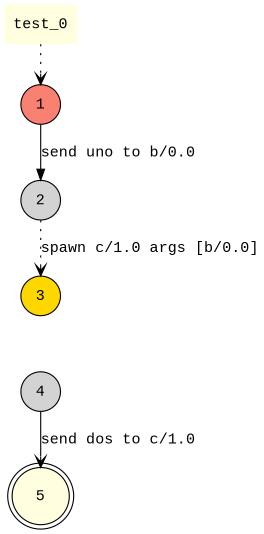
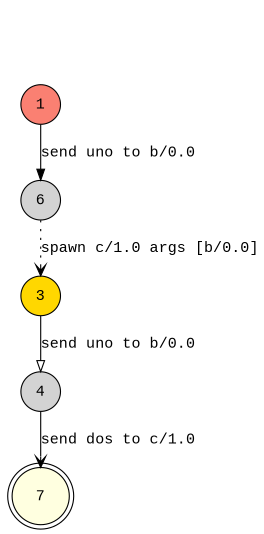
node "test_0": removed
node "2": label "2" -> "6"
edge "3" -> "4": added, label "send uno to b/0.0"
node "5": label "5" -> "7"
